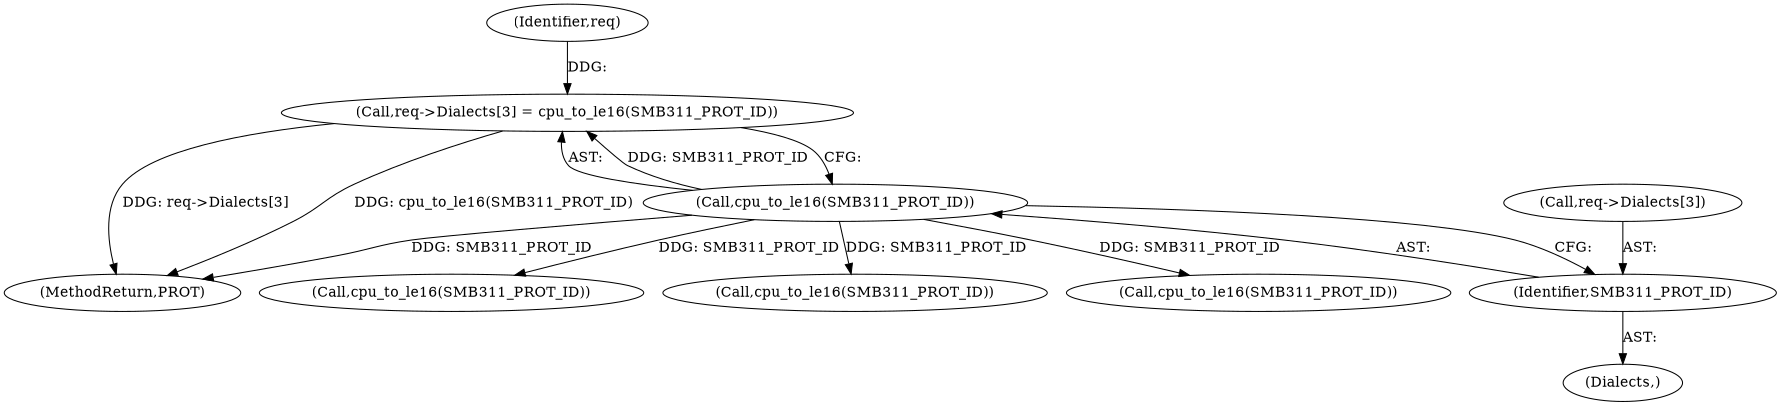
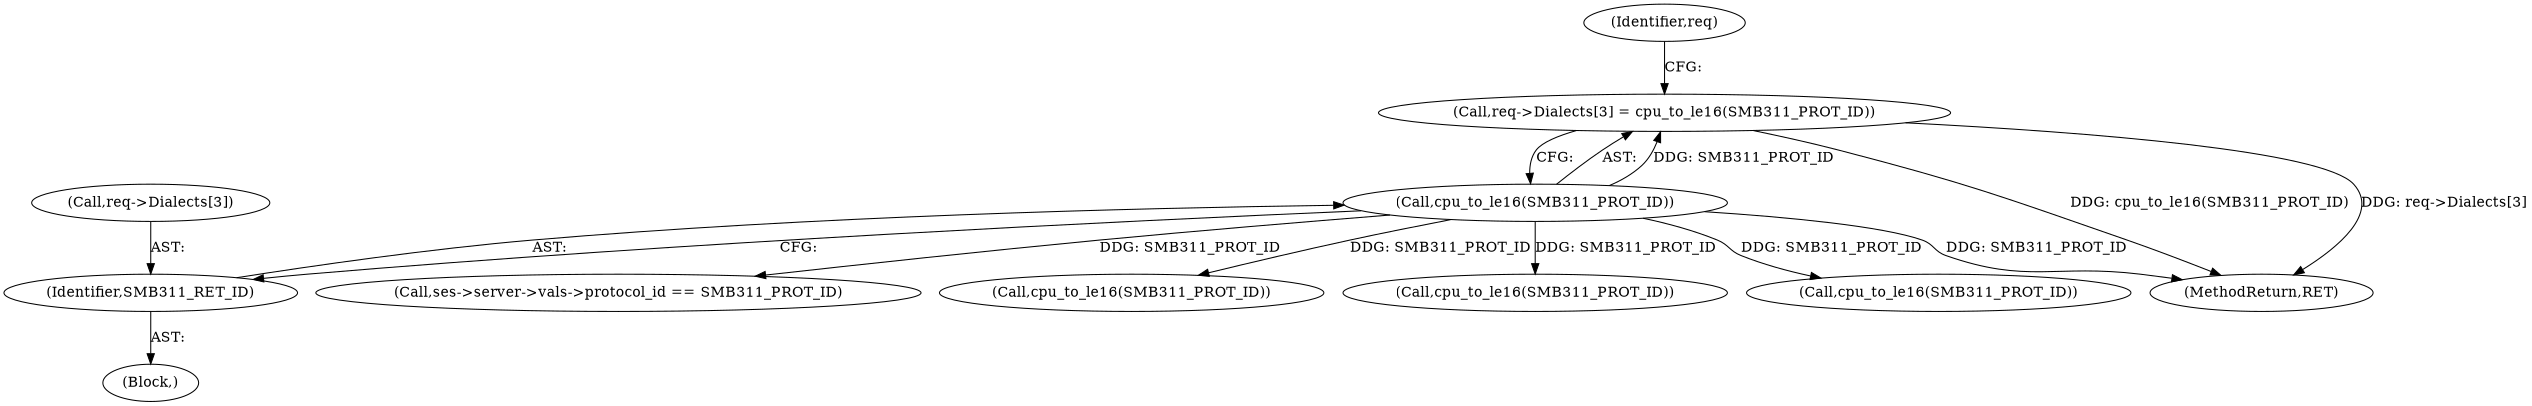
edge "(Identifier,req)" -> "(Call,req->Dialects[3] = cpu_to_le16(SMB311_PROT_ID))": label "DDG: " -> "CFG: "
node "(MethodReturn,PROT)": label "(MethodReturn,PROT)" -> "(MethodReturn,RET)"
node "(Call,ses->server->vals->protocol_id == SMB311_PROT_ID)": added
node "(Identifier,SMB311_PROT_ID)": label "(Identifier,SMB311_PROT_ID)" -> "(Identifier,SMB311_RET_ID)"
node "(Dialects,)": label "(Dialects,)" -> "(Block,)"
